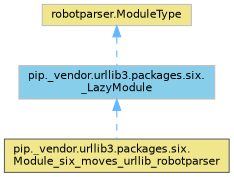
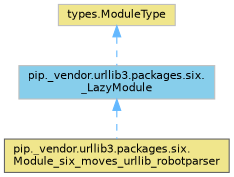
node "robotparser.ModuleType": label "robotparser.ModuleType" -> "types.ModuleType"
